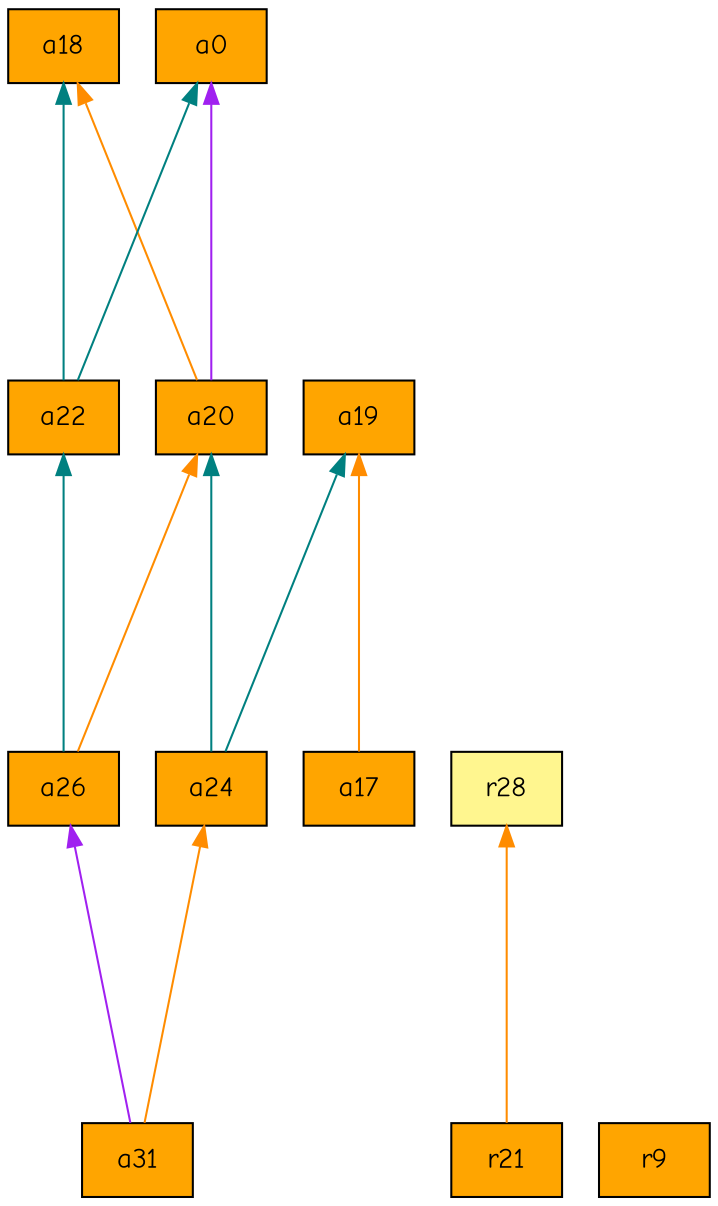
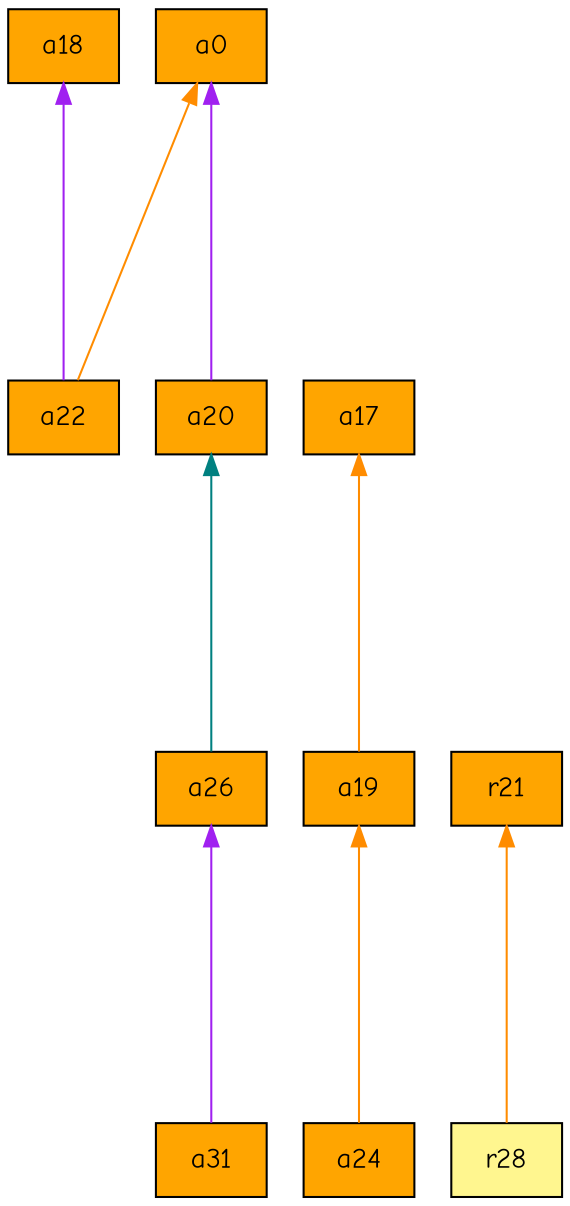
edge "a22" -> "a18": color teal -> purple
edge "a22" -> "a0": color teal -> darkorange
edge "a20" -> "a18": removed
edge "a26" -> "a22": removed
edge "a26" -> "a20": color darkorange -> teal
edge "a24" -> "a20": removed
edge "a24" -> "a19": color teal -> darkorange
edge "a17" -> "a19": reversed
edge "a31" -> "a24": removed
edge "r21" -> "r28": reversed
node "r9": removed
